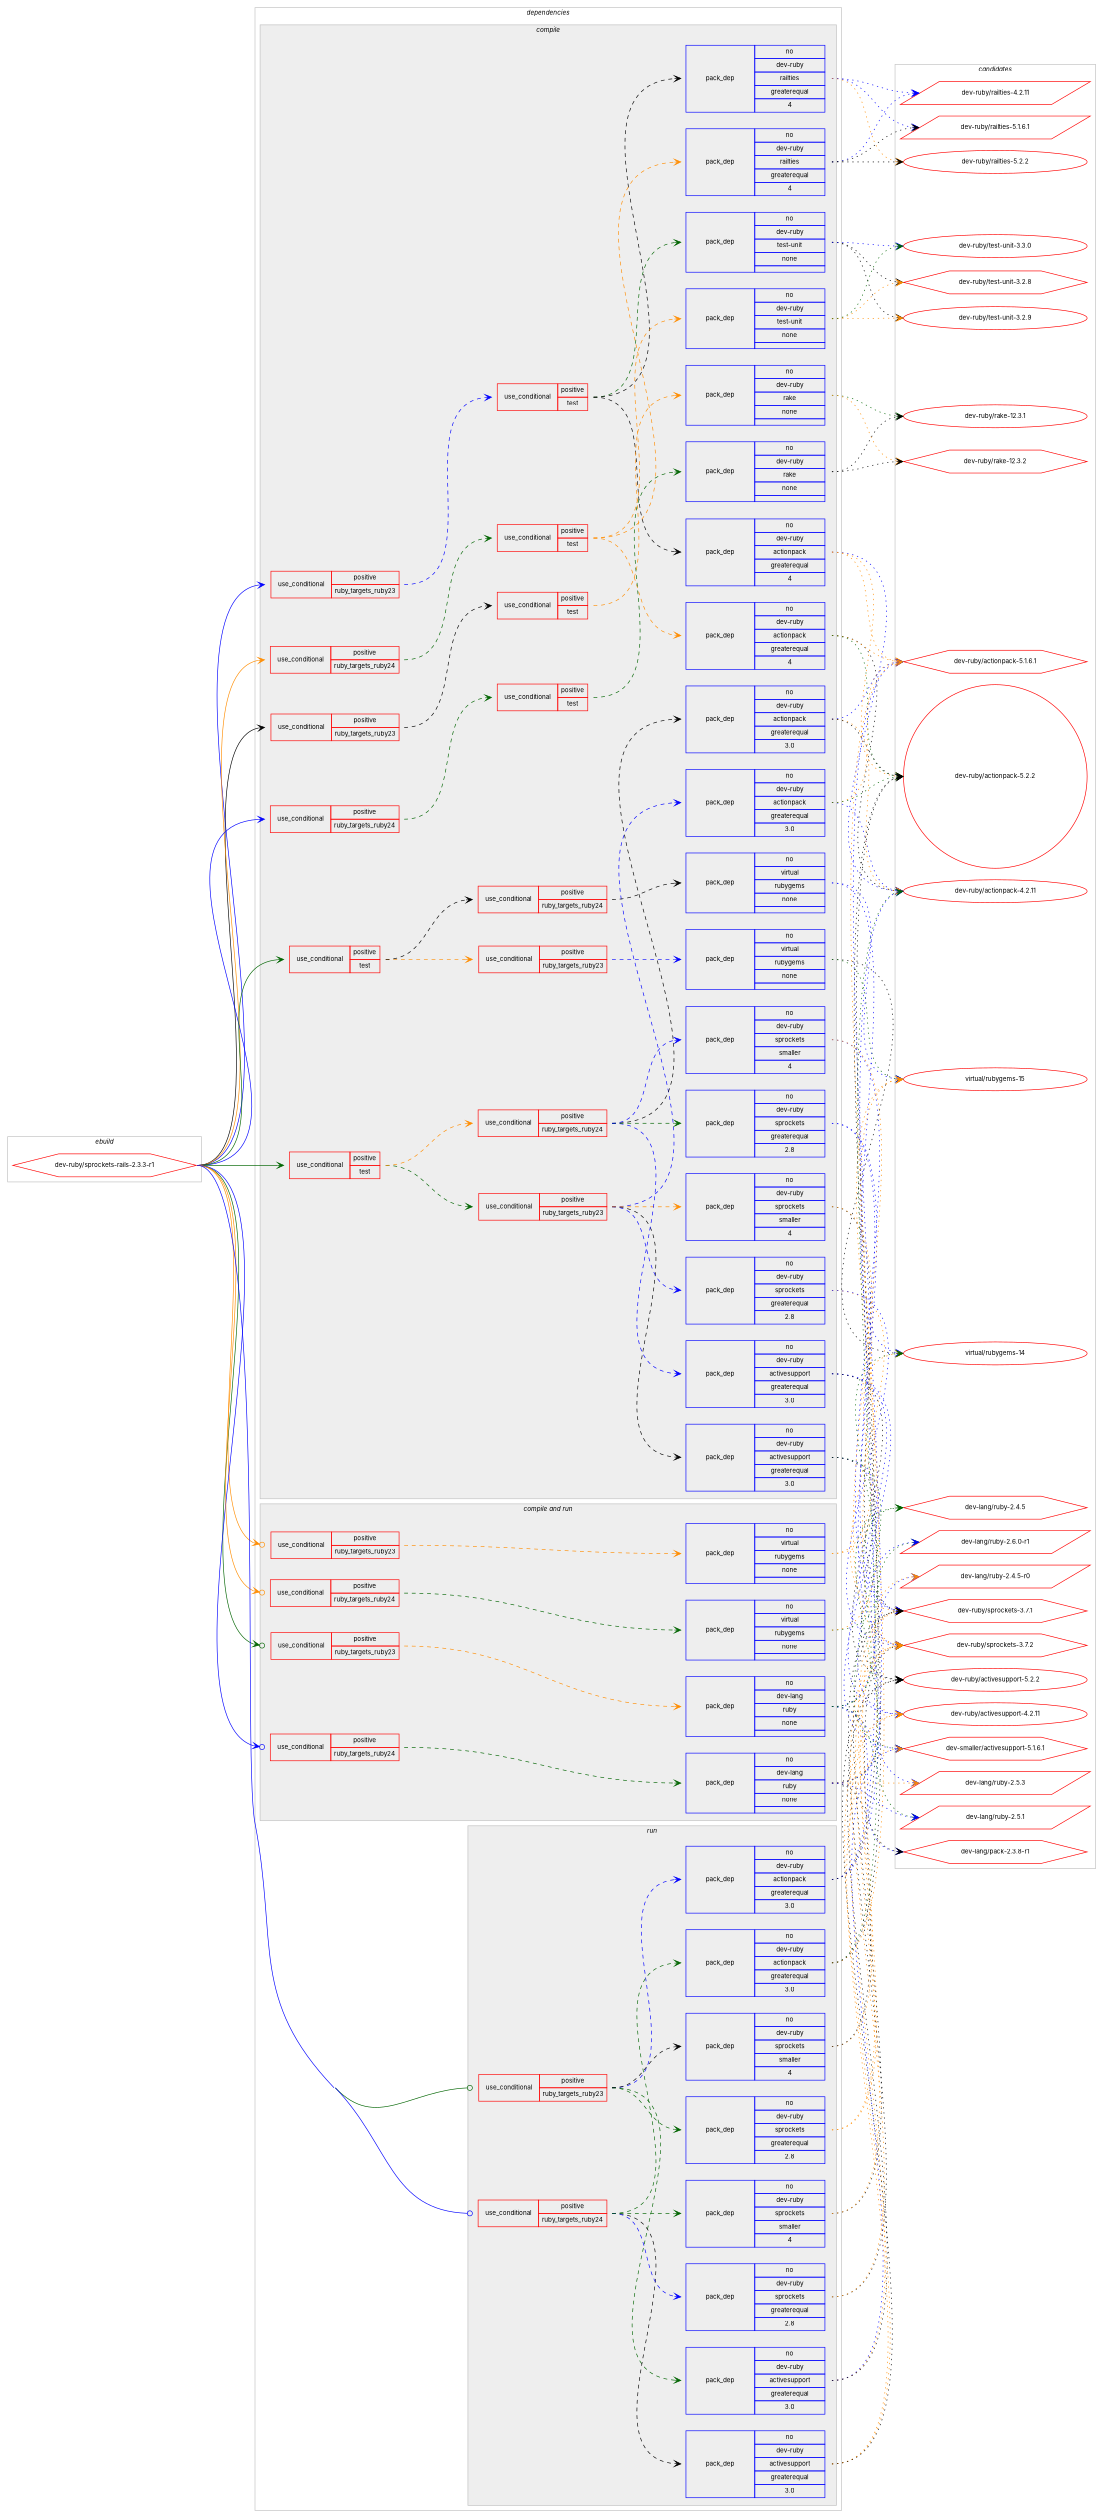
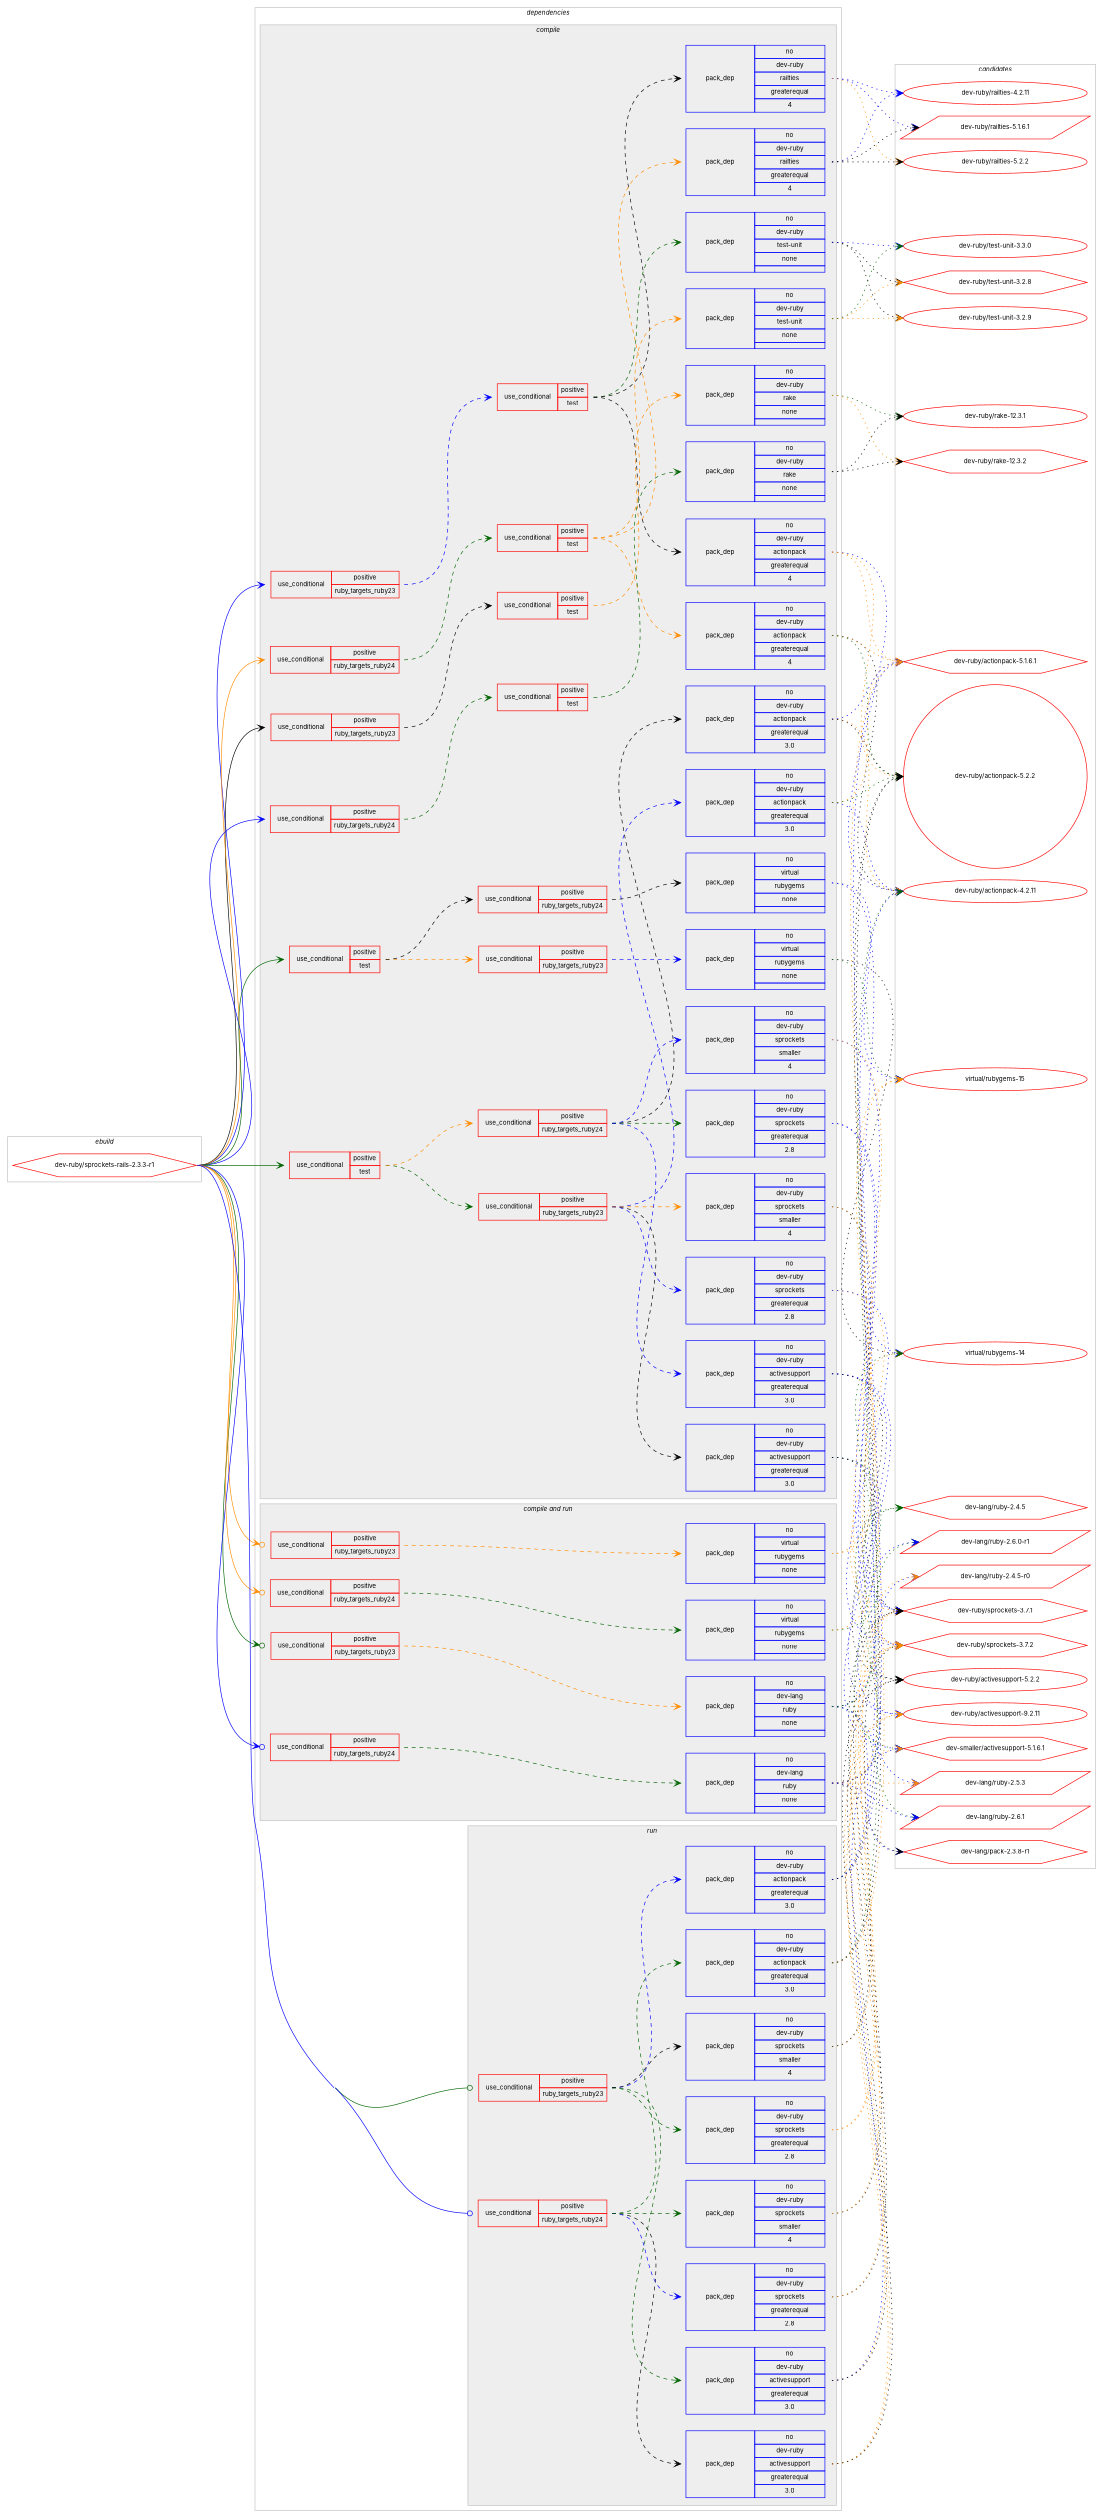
node "dev-ruby/railties-4.2.11": shape parallelogram -> ellipse
node "dev-ruby/activesupport-4.2.11": label "dev-ruby/activesupport-4.2.11" -> "dev-ruby/activesupport-9.2.11"
node "dev-lang/ruby-2.5.1": label "dev-lang/ruby-2.5.1" -> "dev-lang/ruby-2.6.1"
